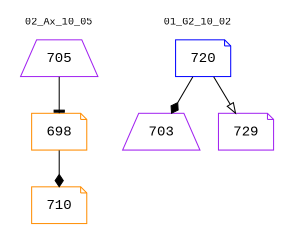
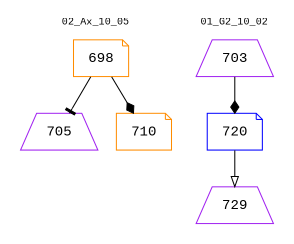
edge "720" -> "703": reversed
edge "705" -> "698": reversed
node "729": shape note -> trapezium
